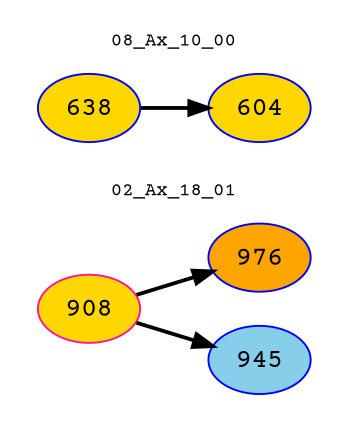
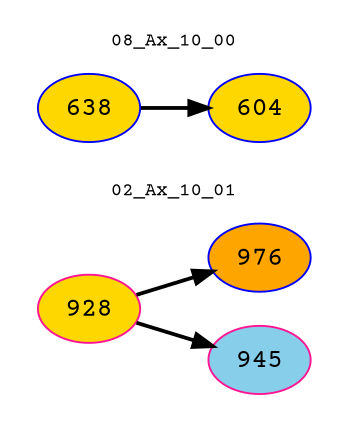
cluster "02_Ax_18_01": label "02_Ax_18_01" -> "02_Ax_10_01"
node "908": label "908" -> "928"
node "945": color blue -> deeppink
